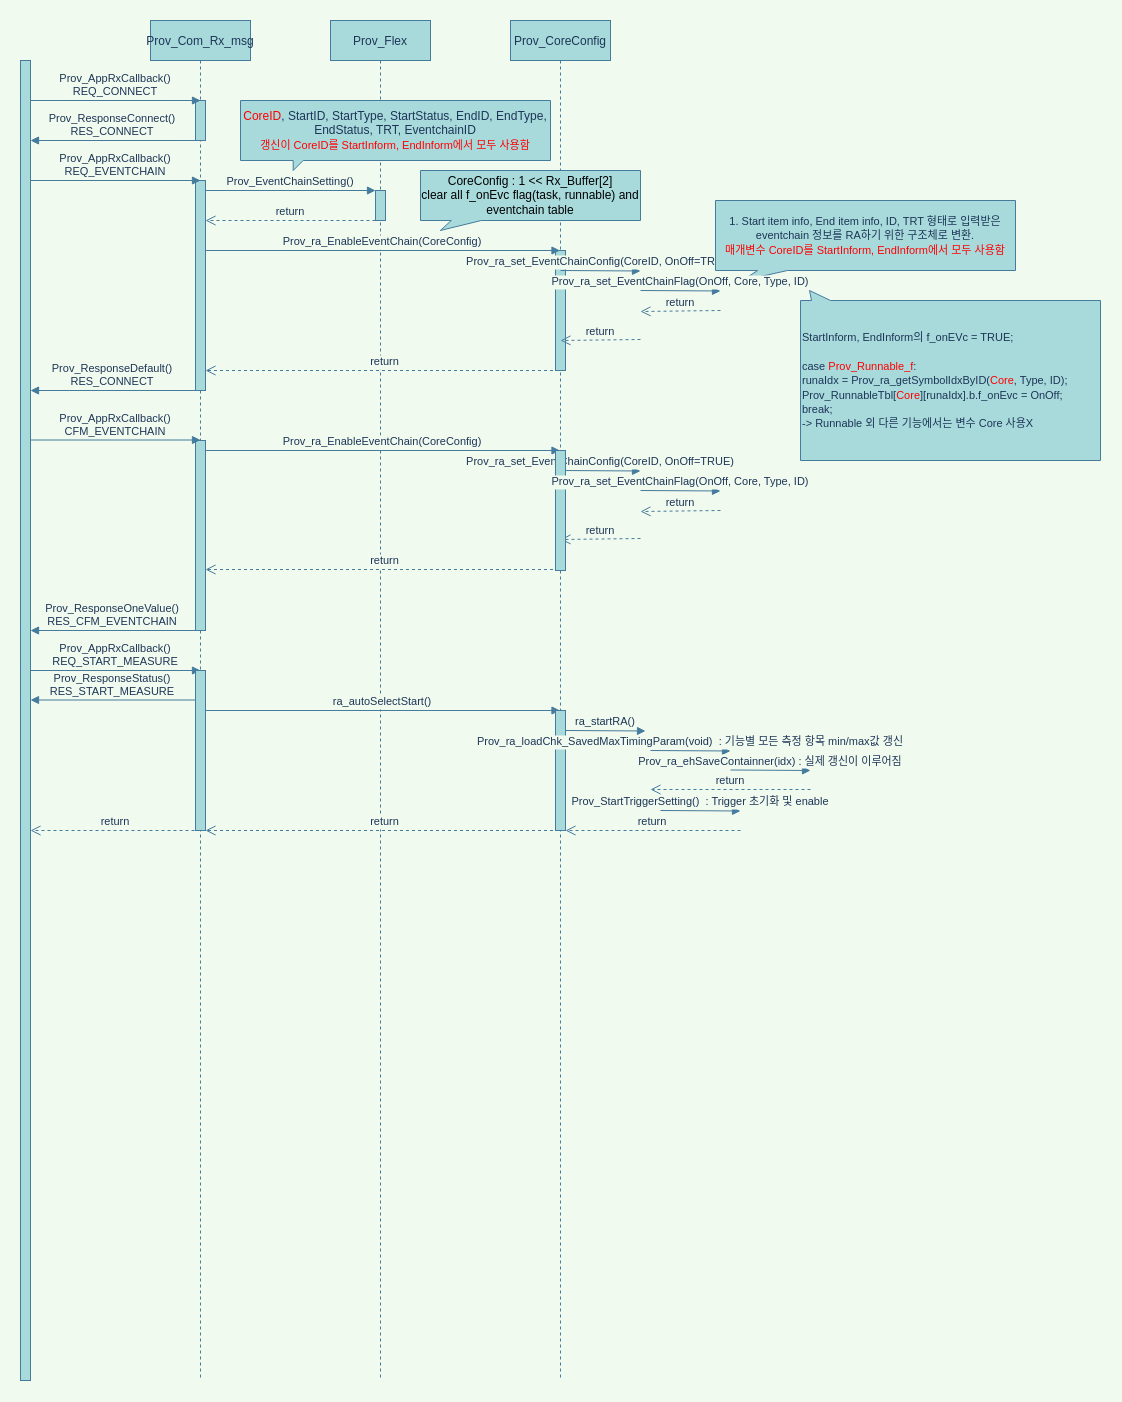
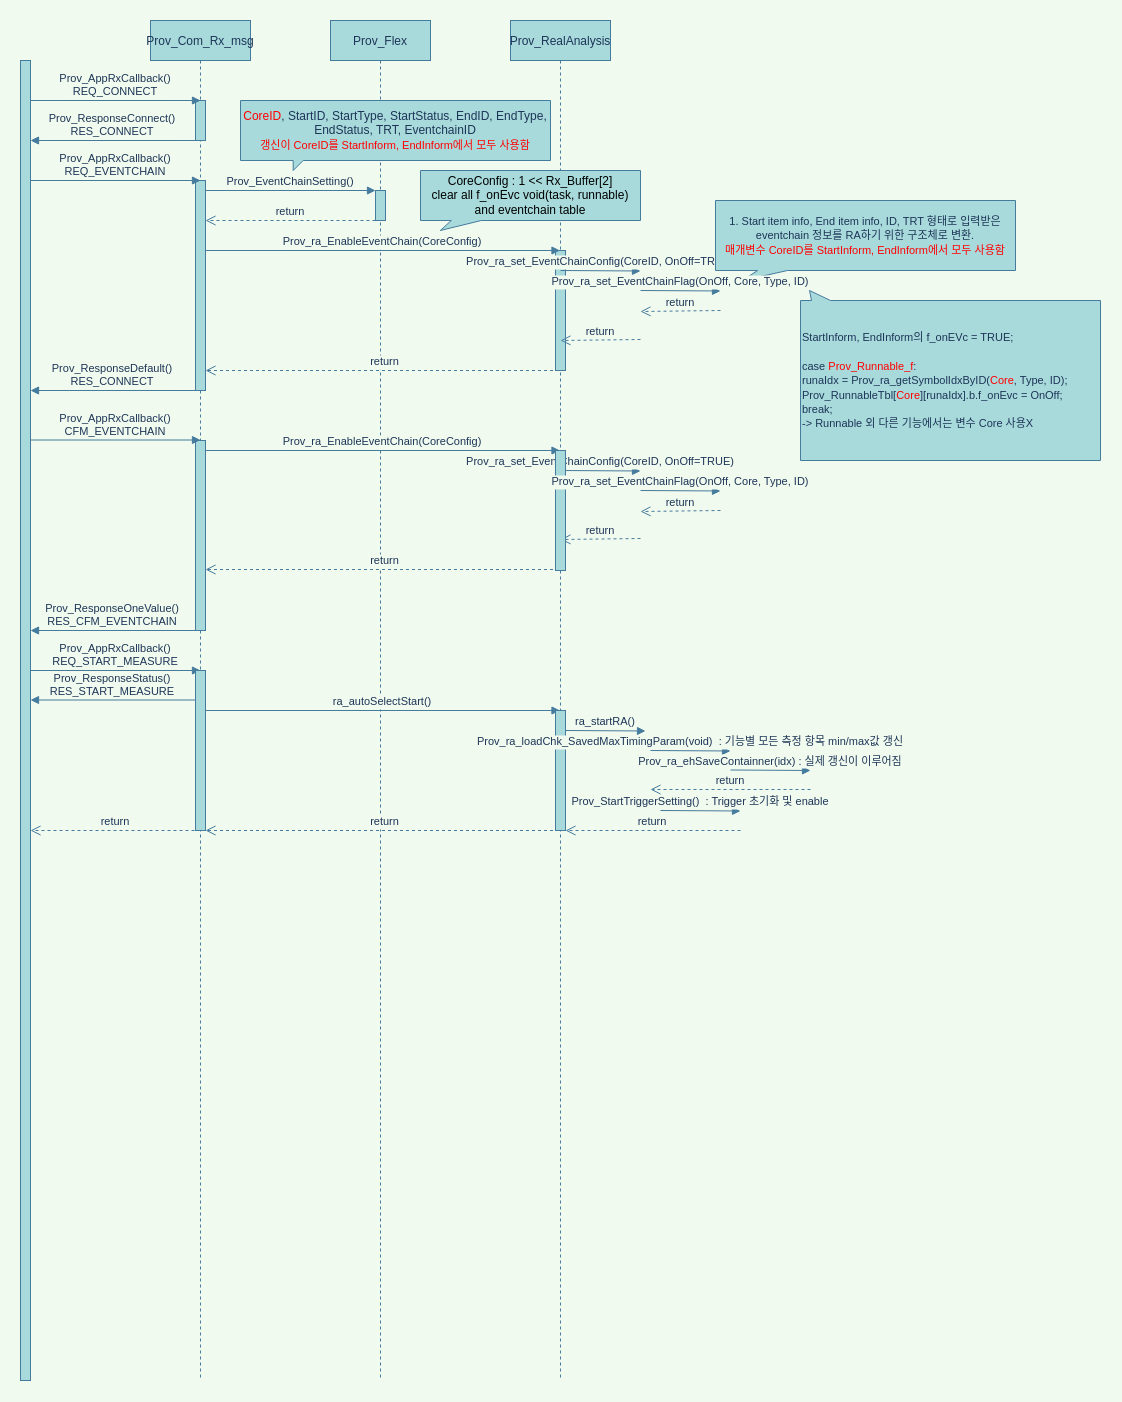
node "Prov_CoreConfig": label "Prov_CoreConfig" -> "Prov_RealAnalysis"
node "CoreConfig : 1 << Rx_Buffer[2] clear all f_onEvc flag(task, runnable) and eventchain table": label "CoreConfig : 1 << Rx_Buffer[2] clear all f_onEvc flag(task, runnable) and eventchain table" -> "CoreConfig : 1 << Rx_Buffer[2] clear all f_onEvc void(task, runnable) and eventchain table"
